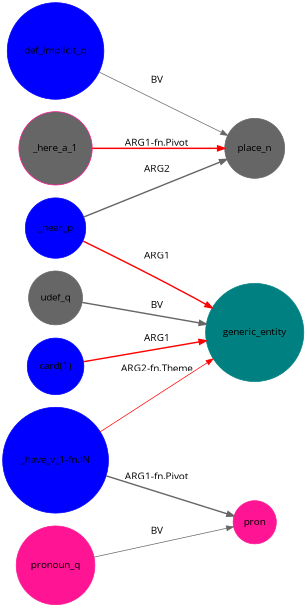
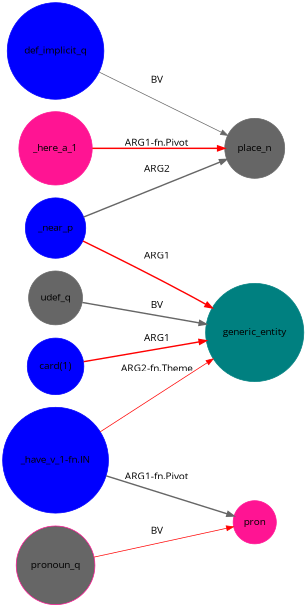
node "_here_a_1": fillcolor gray40 -> deeppink
edge "pronoun_q" -> "pron": color gray40 -> red
node "pronoun_q": fillcolor deeppink -> gray40
